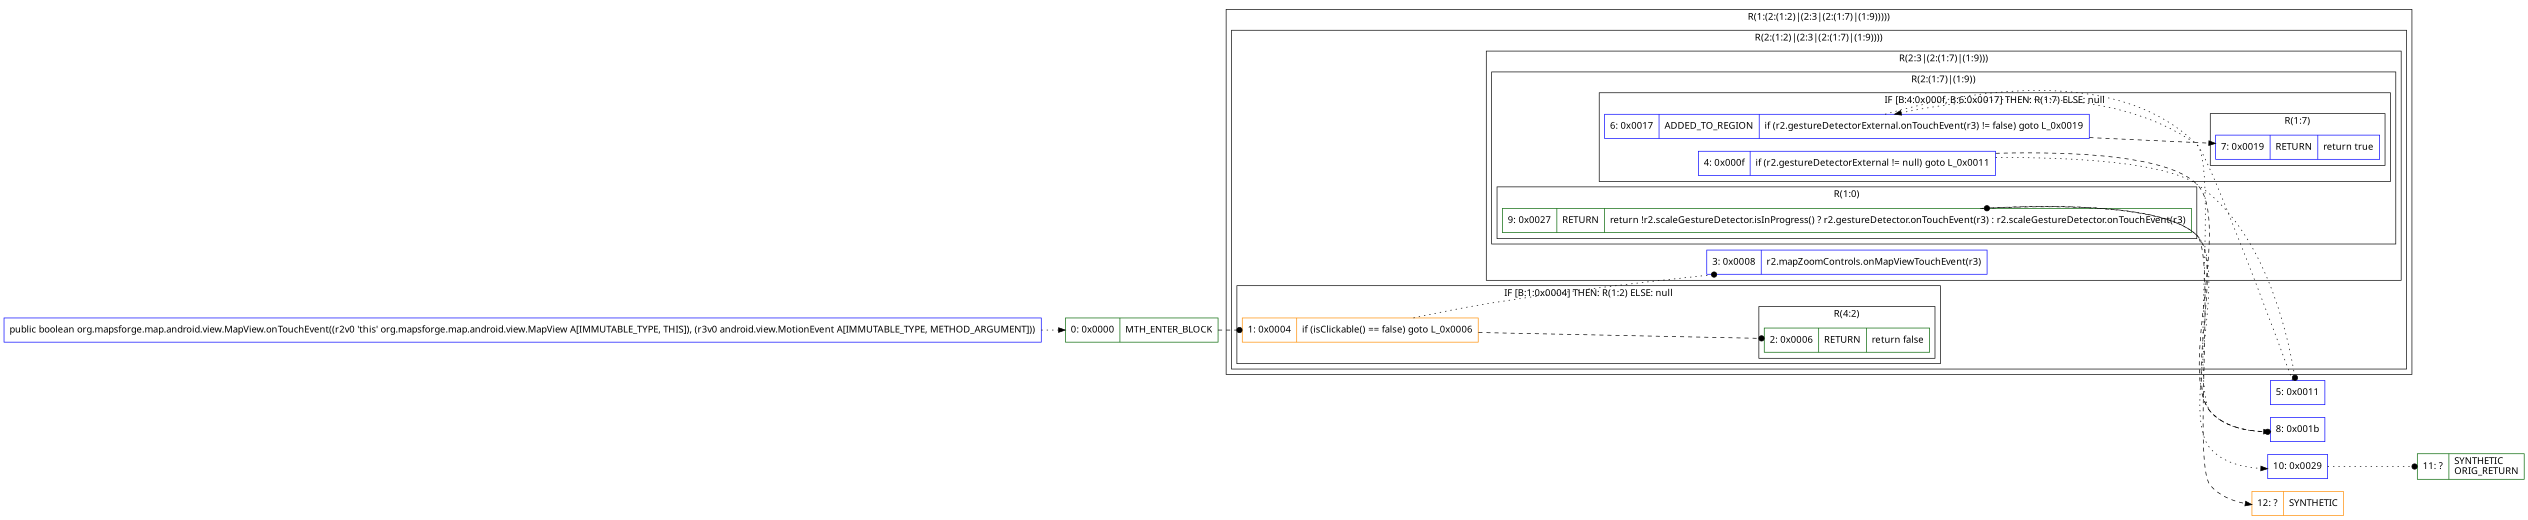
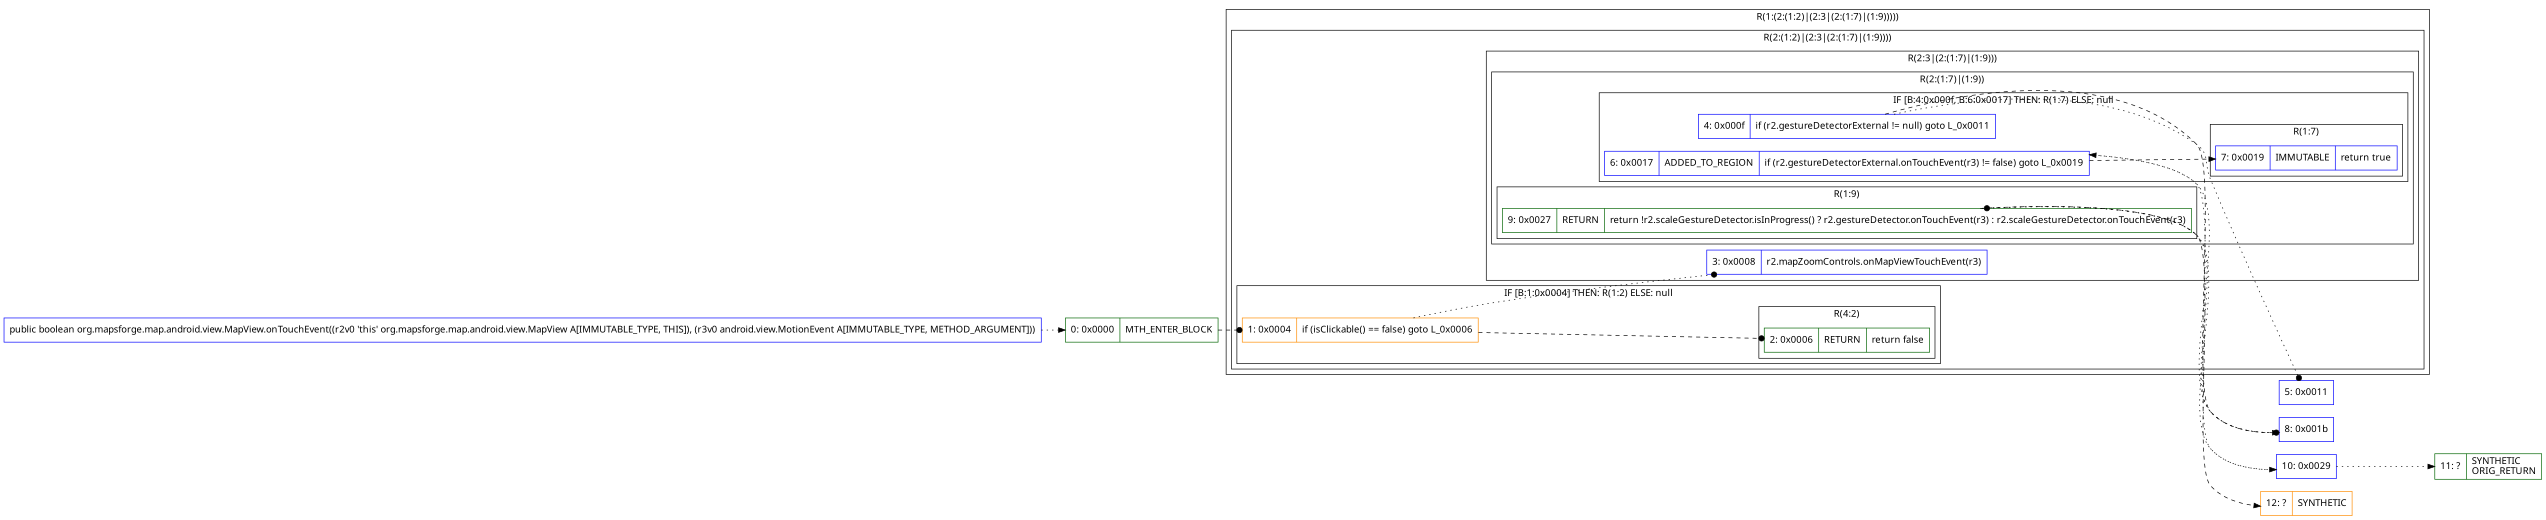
edge "5: 0x0011" -> "6: 0x0017": now "10: 0x0029" -> "6: 0x0017"
node "7: 0x0019": text "RETURN" -> "IMMUTABLE"
cluster "R(1:0)": label "R(1:0)" -> "R(1:9)"
edge "8: 0x001b" -> "9: 0x0027": style dashed -> dotted
edge "10: 0x0029" -> "11: ?": arrowhead dot -> normal
